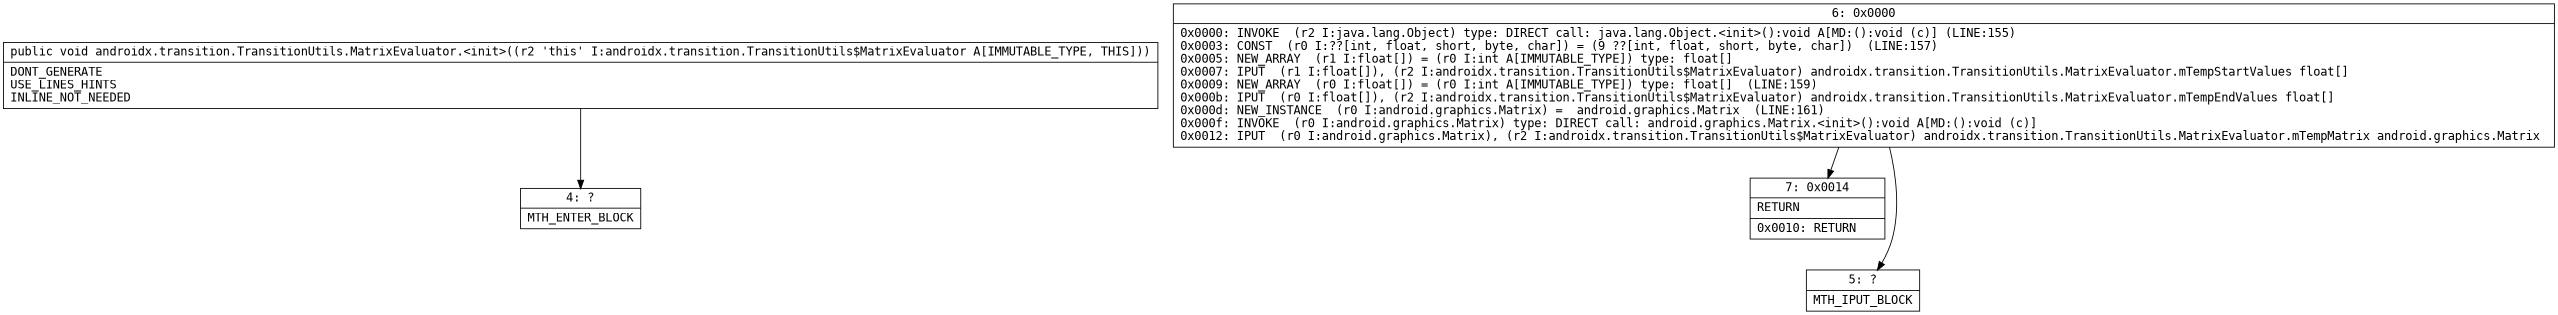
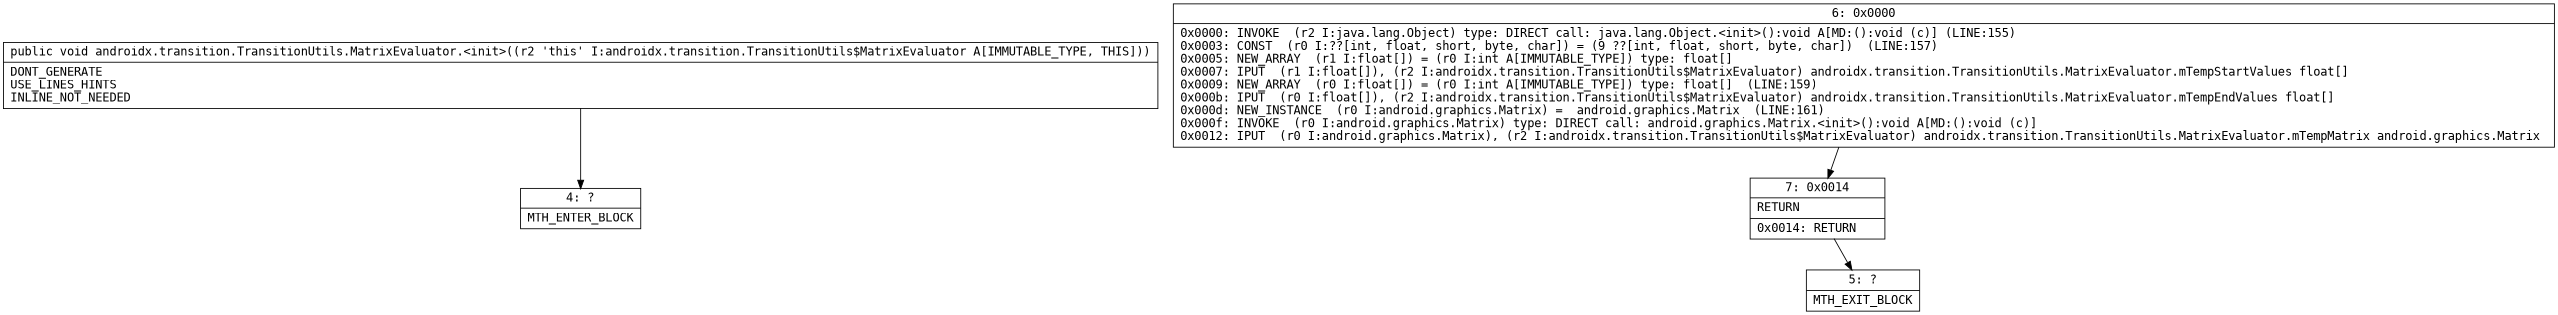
edge "6: 0x0000" -> "5: ?": now "7: 0x0014" -> "5: ?"
node "7: 0x0014": text "0x0010: RETURN" -> "0x0014: RETURN"
node "5: ?": text "MTH_IPUT_BLOCK" -> "MTH_EXIT_BLOCK"
